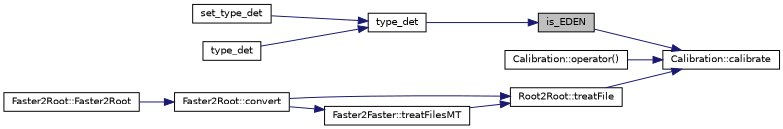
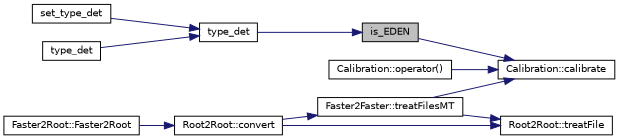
edge "Root2Root::treatFile" -> "Calibration::calibrate": now "Faster2Faster::treatFilesMT" -> "Calibration::calibrate"
node "Faster2Root::convert": label "Faster2Root::convert" -> "Root2Root::convert"
